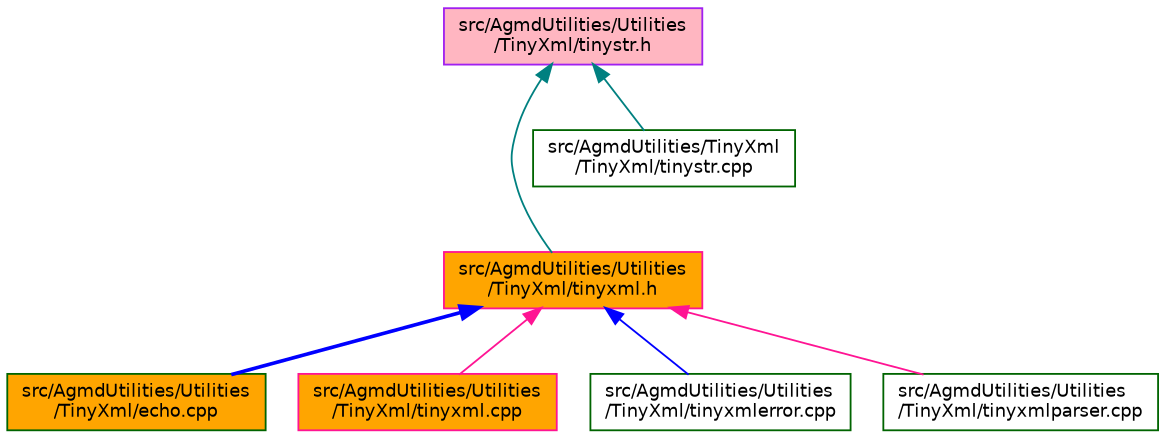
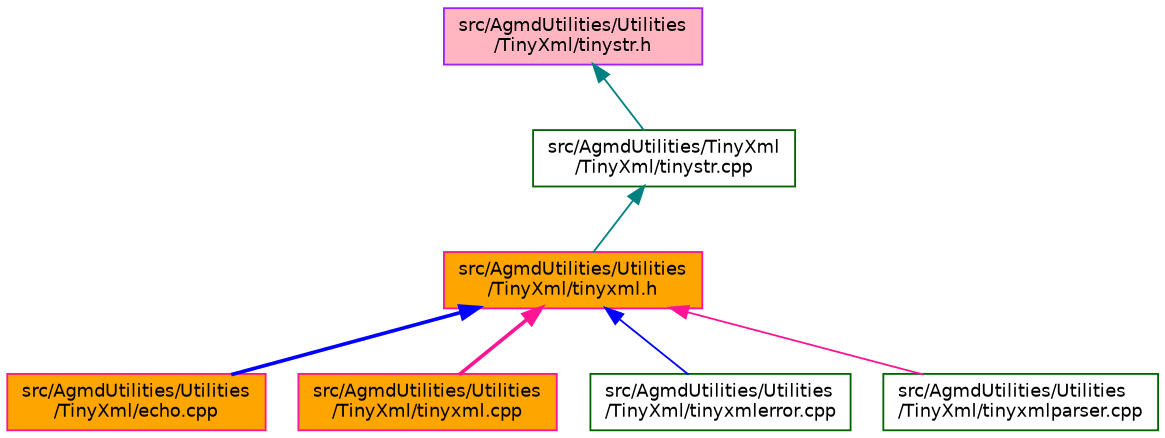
edge "src/AgmdUtilities/Utilities /TinyXml/tinyxml.h" -> "src/AgmdUtilities/Utilities /TinyXml/tinystr.h": now "src/AgmdUtilities/Utilities /TinyXml/tinyxml.h" -> "src/AgmdUtilities/TinyXml /TinyXml/tinystr.cpp"
edge "src/AgmdUtilities/Utilities /TinyXml/tinyxml.cpp" -> "src/AgmdUtilities/Utilities /TinyXml/tinyxml.h": style solid -> bold
node "src/AgmdUtilities/Utilities /TinyXml/echo.cpp": color darkgreen -> deeppink
